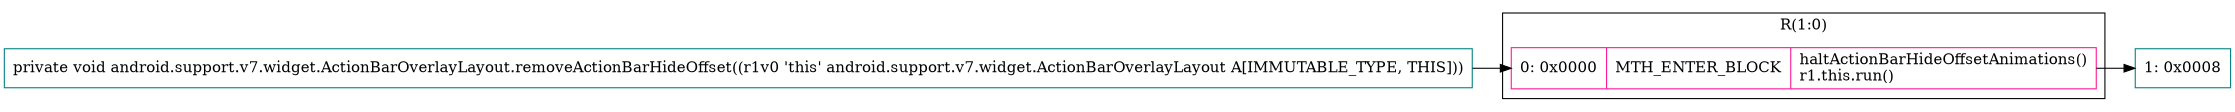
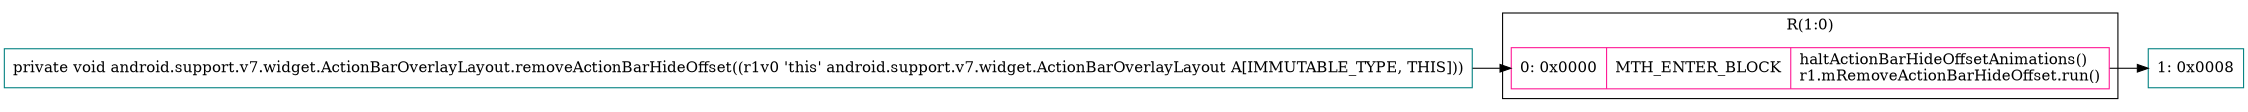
node "0: 0x0000": text "r1.this.run()" -> "r1.mRemoveActionBarHideOffset.run()"
